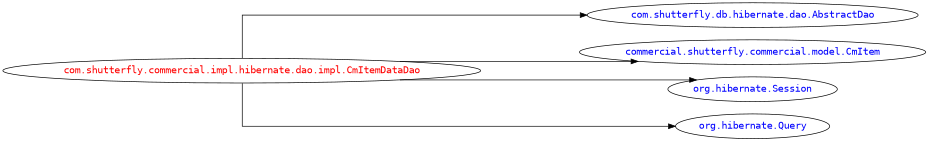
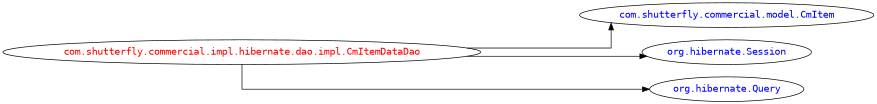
node "com.shutterfly.db.hibernate.dao.AbstractDao": removed
node "commercial.shutterfly.commercial.model.CmItem": label "commercial.shutterfly.commercial.model.CmItem" -> "com.shutterfly.commercial.model.CmItem"
